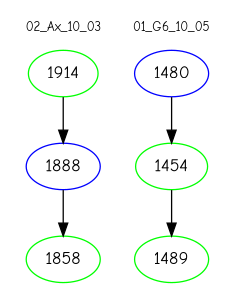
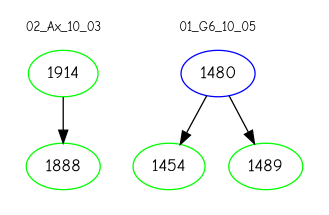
node "1888": color blue -> green
edge "1454" -> "1489": now "1480" -> "1489"
node "1858": removed
